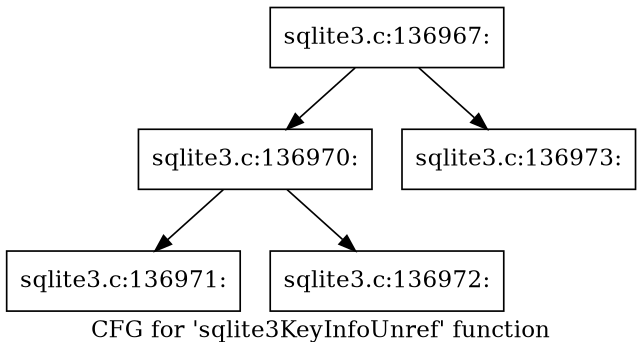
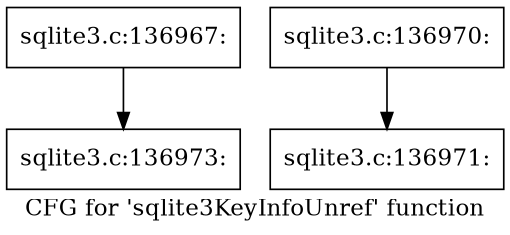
edge "sqlite3.c:136967:" -> "sqlite3.c:136970:": removed
node "sqlite3.c:136972:": removed
